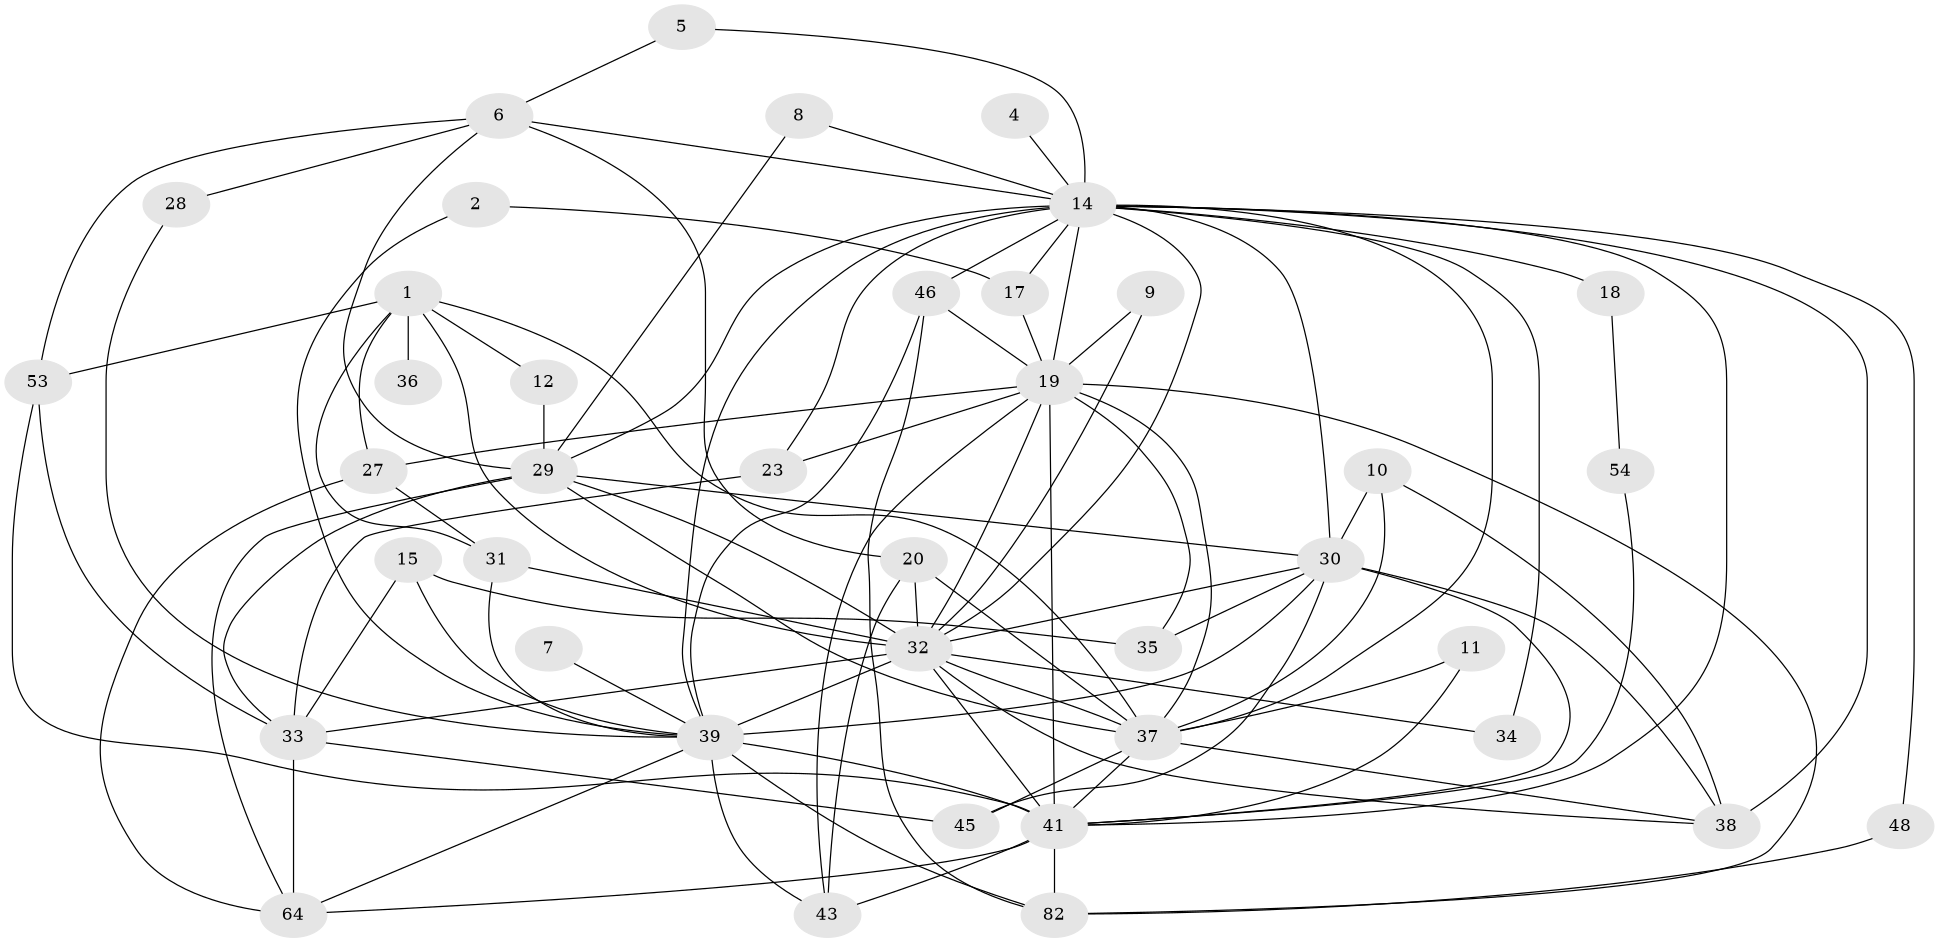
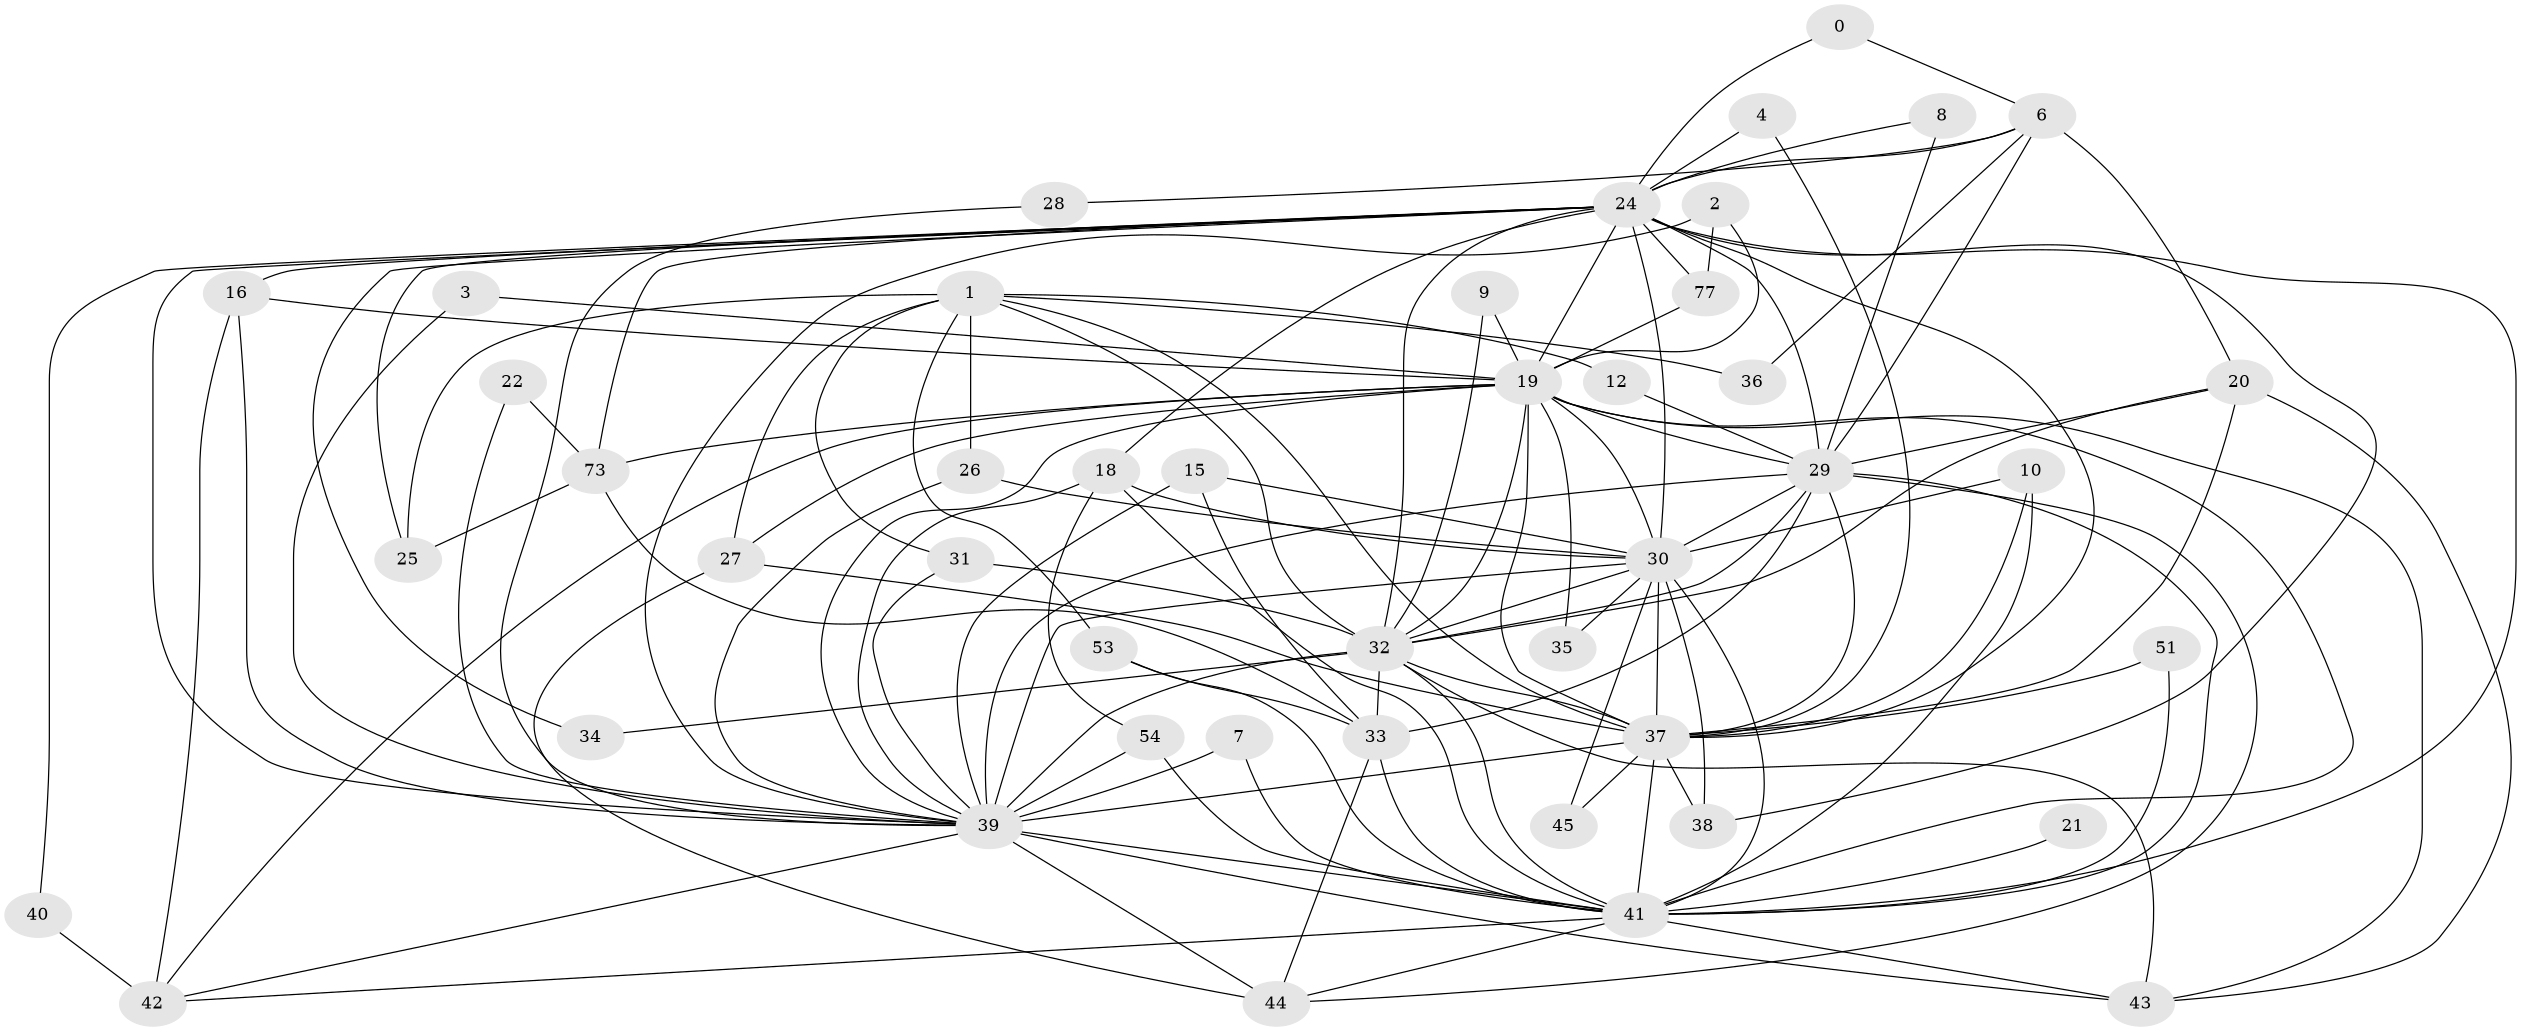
node "5": label "5" -> "0"
edge "6" -- "53": now "6" -- "36"
node "14": label "14" -> "24"
node "3": added
node "46": label "46" -> "16"
node "17": label "17" -> "77"
edge "2" -- "19": added
node "22": added
edge "20" -- "29": added
edge "19" -- "29": added
edge "19" -- "30": added
edge "4" -- "37": added
node "23": label "23" -> "73"
node "26": added
edge "19" -- "39": added
edge "27" -- "31": now "27" -- "37"
edge "29" -- "39": added
edge "18" -- "30": added
node "25": added
edge "18" -- "39": added
edge "10" -- "38": now "10" -- "41"
edge "15" -- "35": now "15" -- "30"
edge "30" -- "37": added
node "11": label "11" -> "51"
edge "18" -- "41": added
edge "33" -- "45": now "33" -- "41"
edge "54" -- "39": added
edge "37" -- "39": added
edge "29" -- "41": added
edge "32" -- "38": now "32" -- "43"
node "48": label "48" -> "40"
node "21": added
edge "7" -- "41": added
node "64": label "64" -> "44"
node "82": label "82" -> "42"
